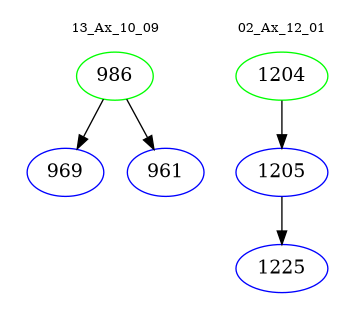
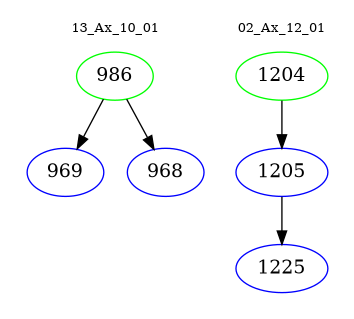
cluster "13_Ax_10_09": label "13_Ax_10_09" -> "13_Ax_10_01"
node "961": label "961" -> "968"
